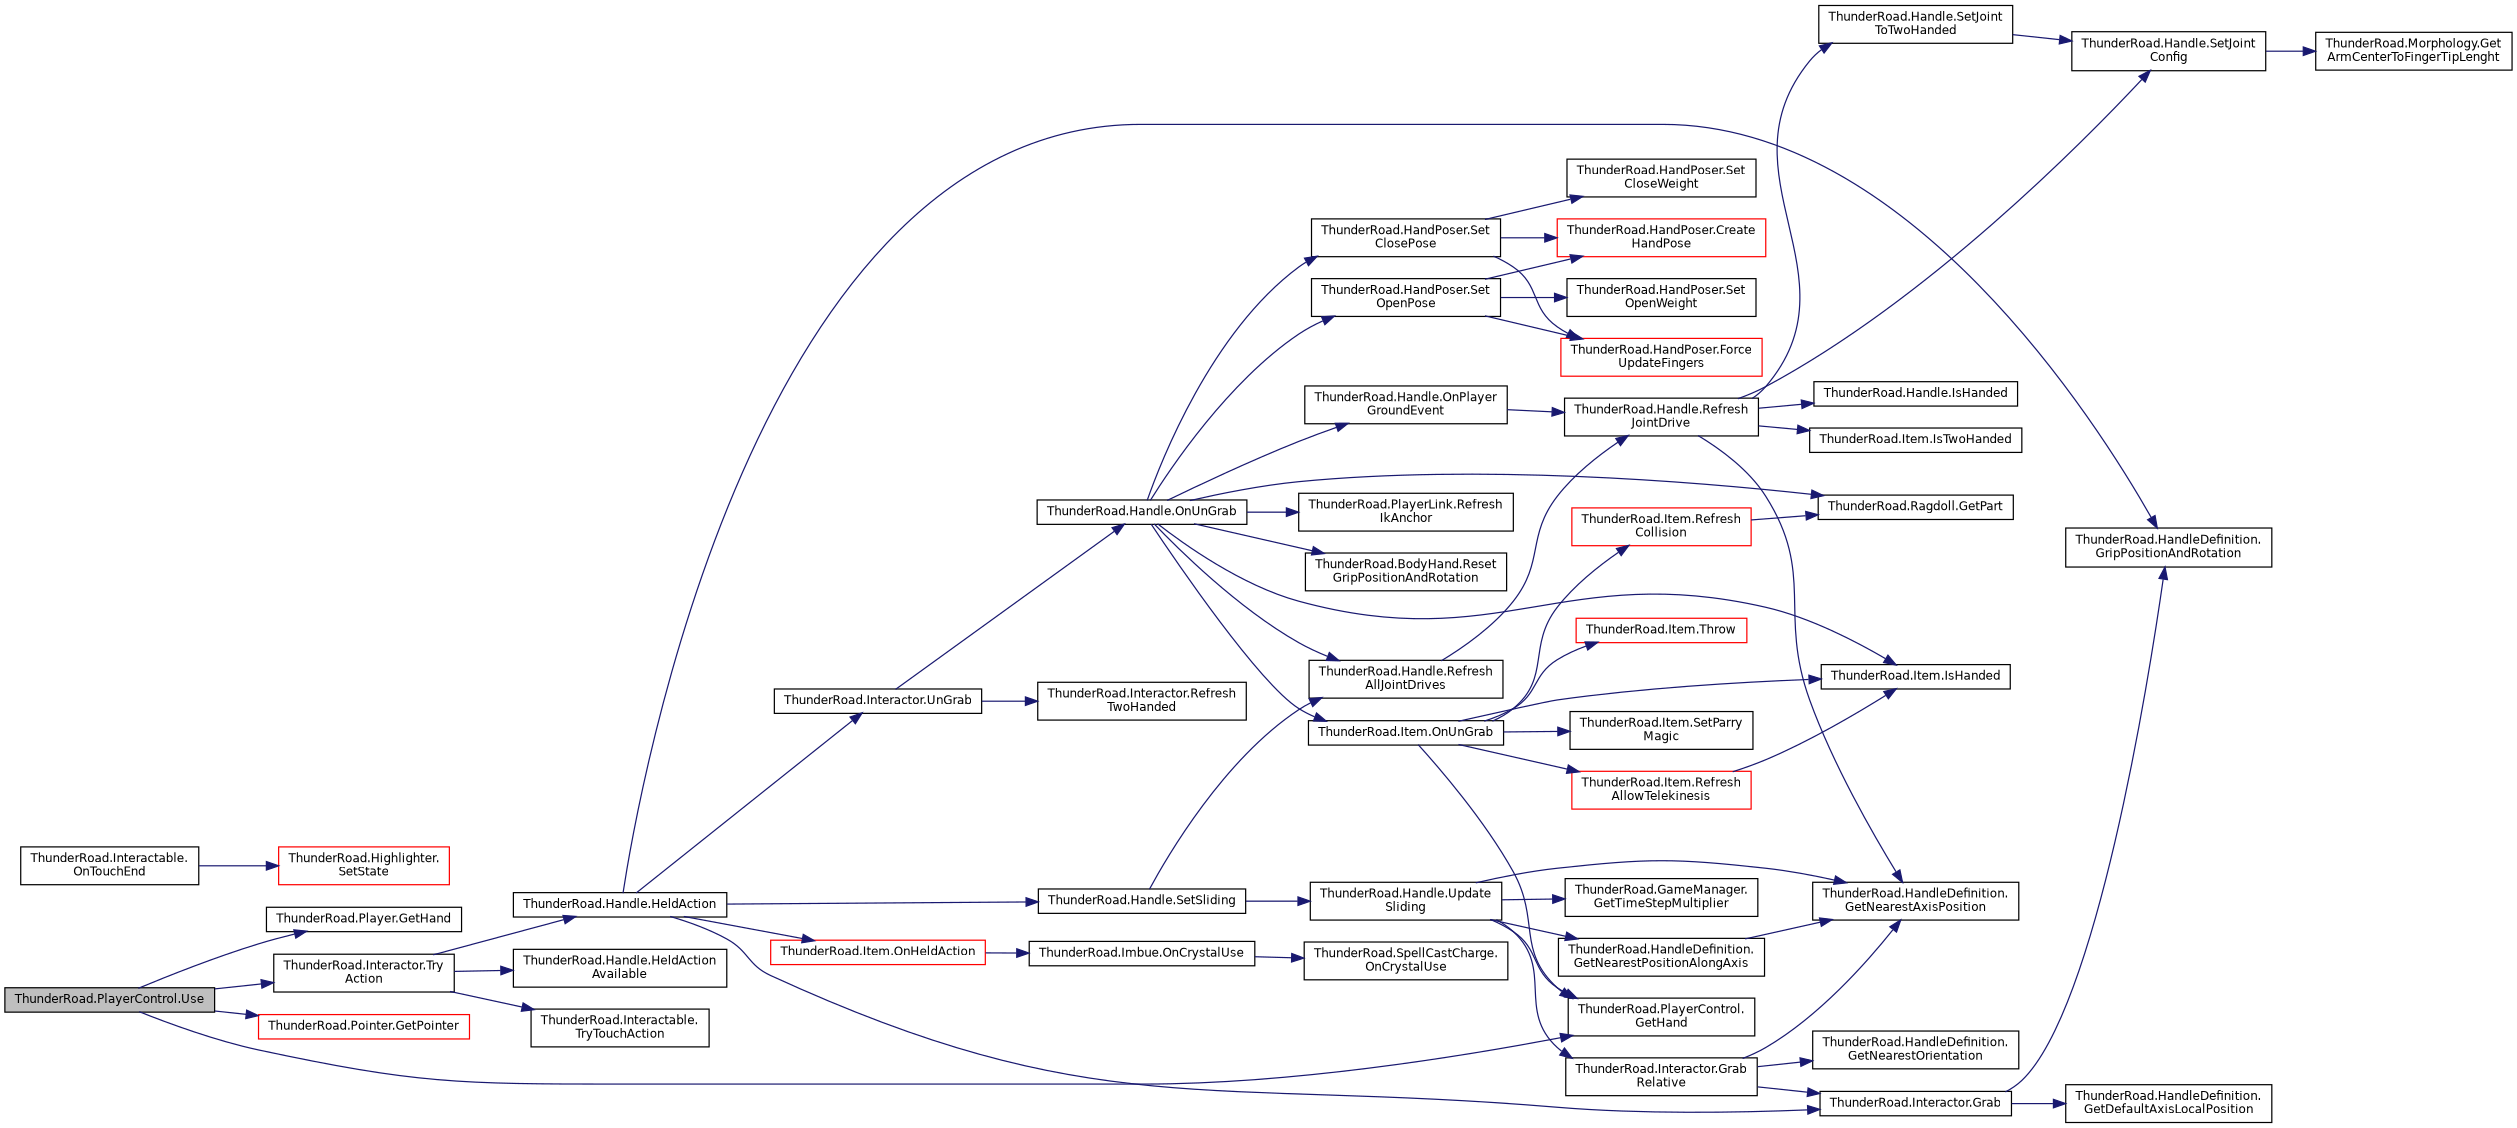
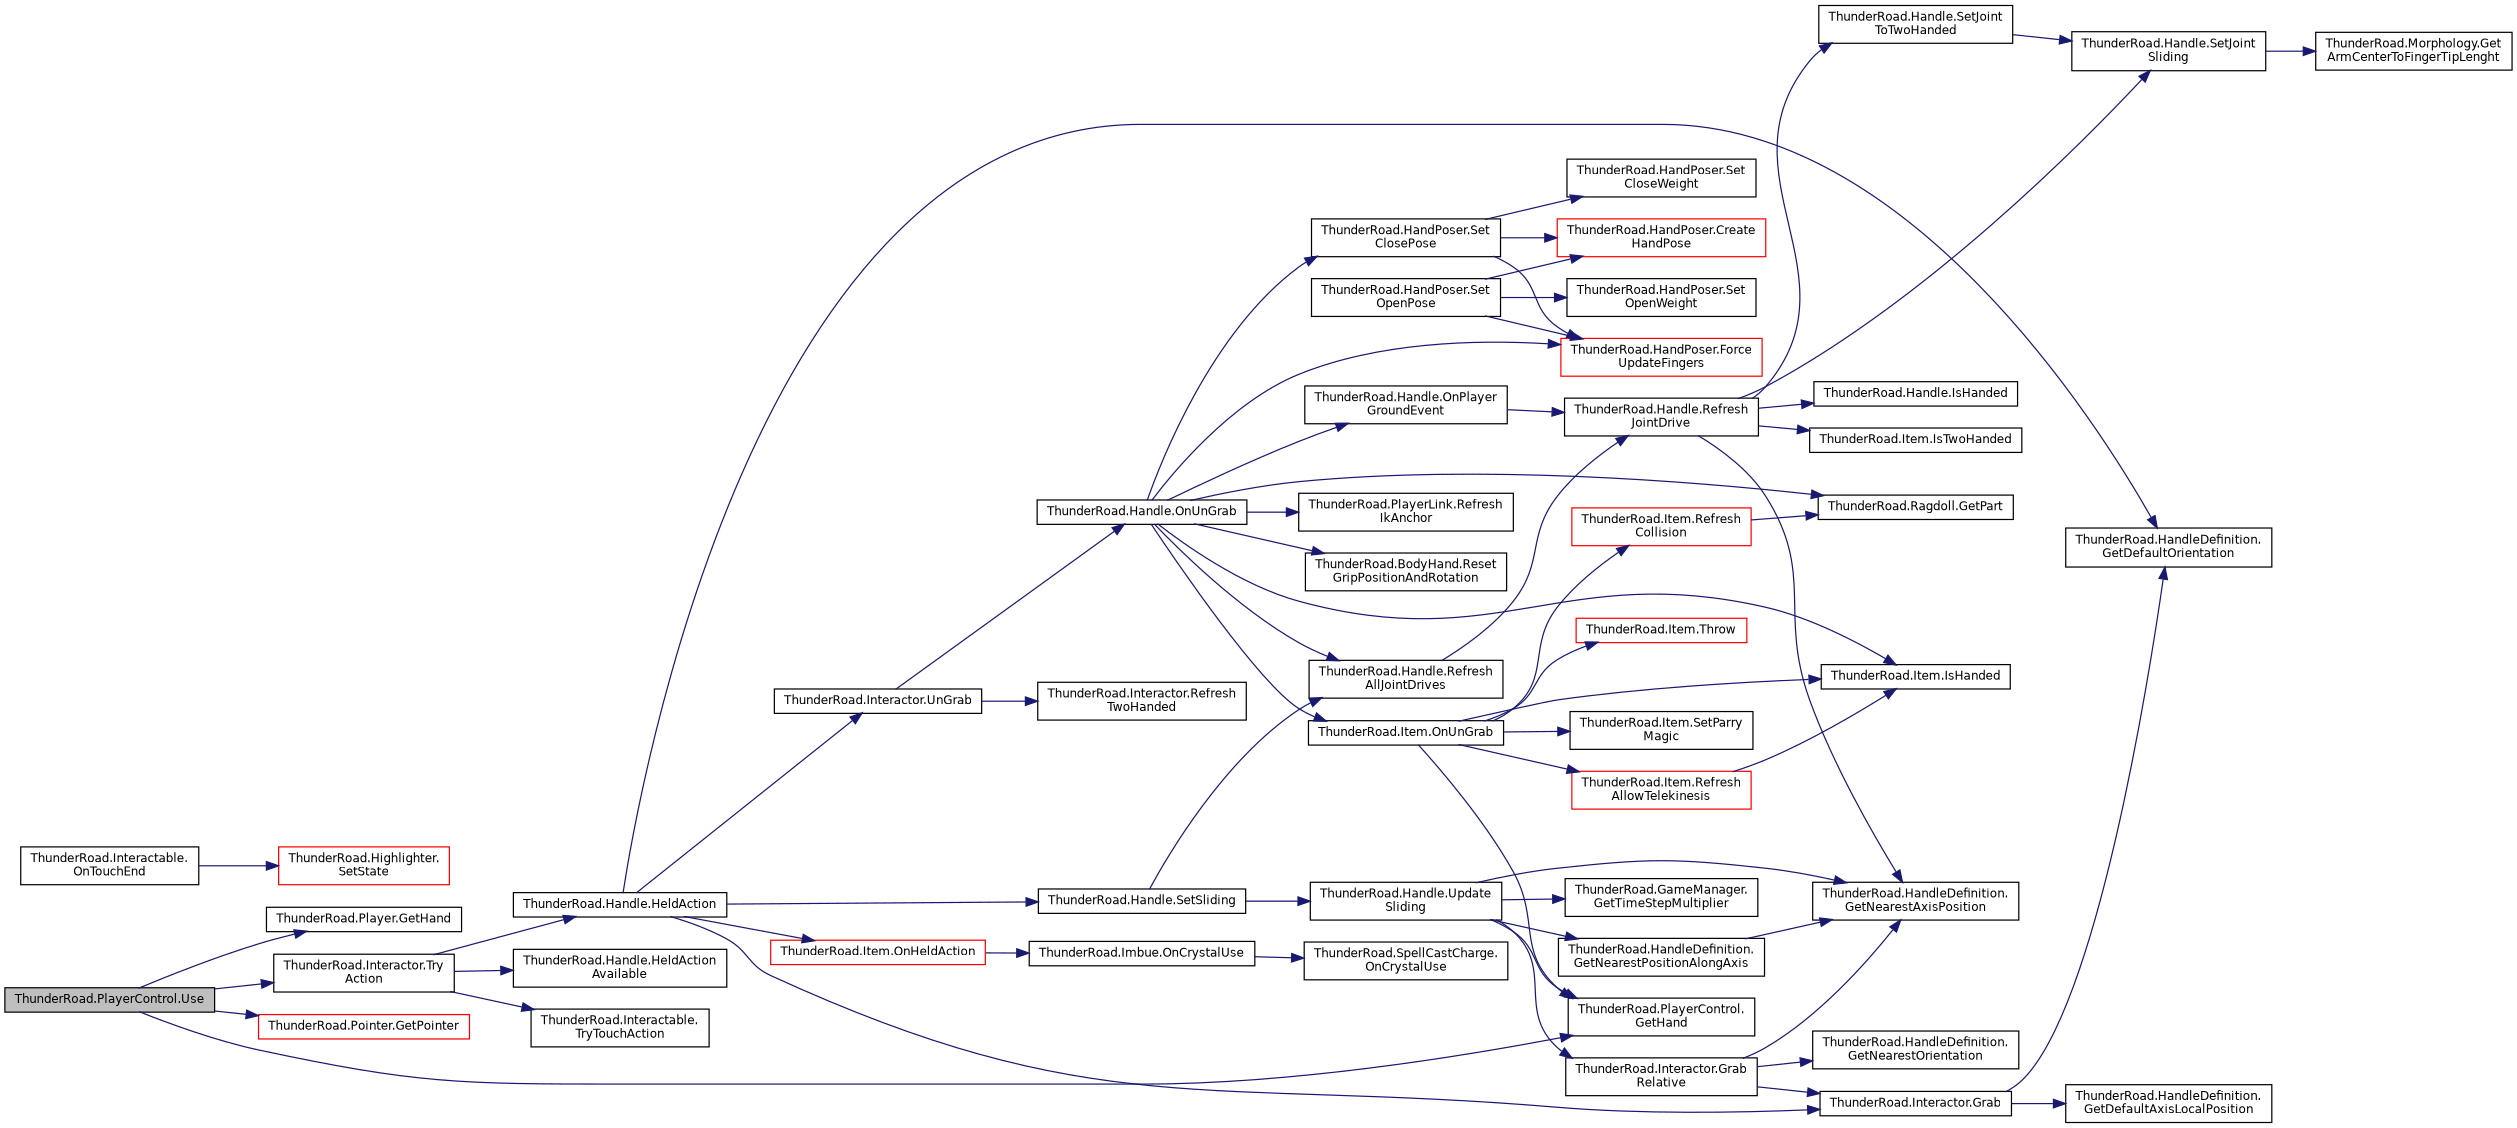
node "ThunderRoad.Handle.SetJoint Config": label "ThunderRoad.Handle.SetJoint Config" -> "ThunderRoad.Handle.SetJoint Sliding"
edge "ThunderRoad.Handle.OnUnGrab" -> "ThunderRoad.HandPoser.Set OpenPose": now "ThunderRoad.Handle.OnUnGrab" -> "ThunderRoad.HandPoser.Force UpdateFingers"
node "ThunderRoad.HandleDefinition. GripPositionAndRotation": label "ThunderRoad.HandleDefinition. GripPositionAndRotation" -> "ThunderRoad.HandleDefinition. GetDefaultOrientation"
